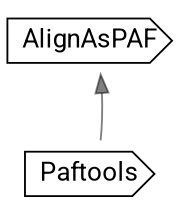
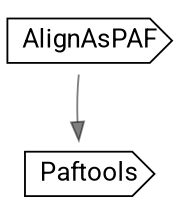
edge "Paftools" -> "AlignAsPAF": reversed
